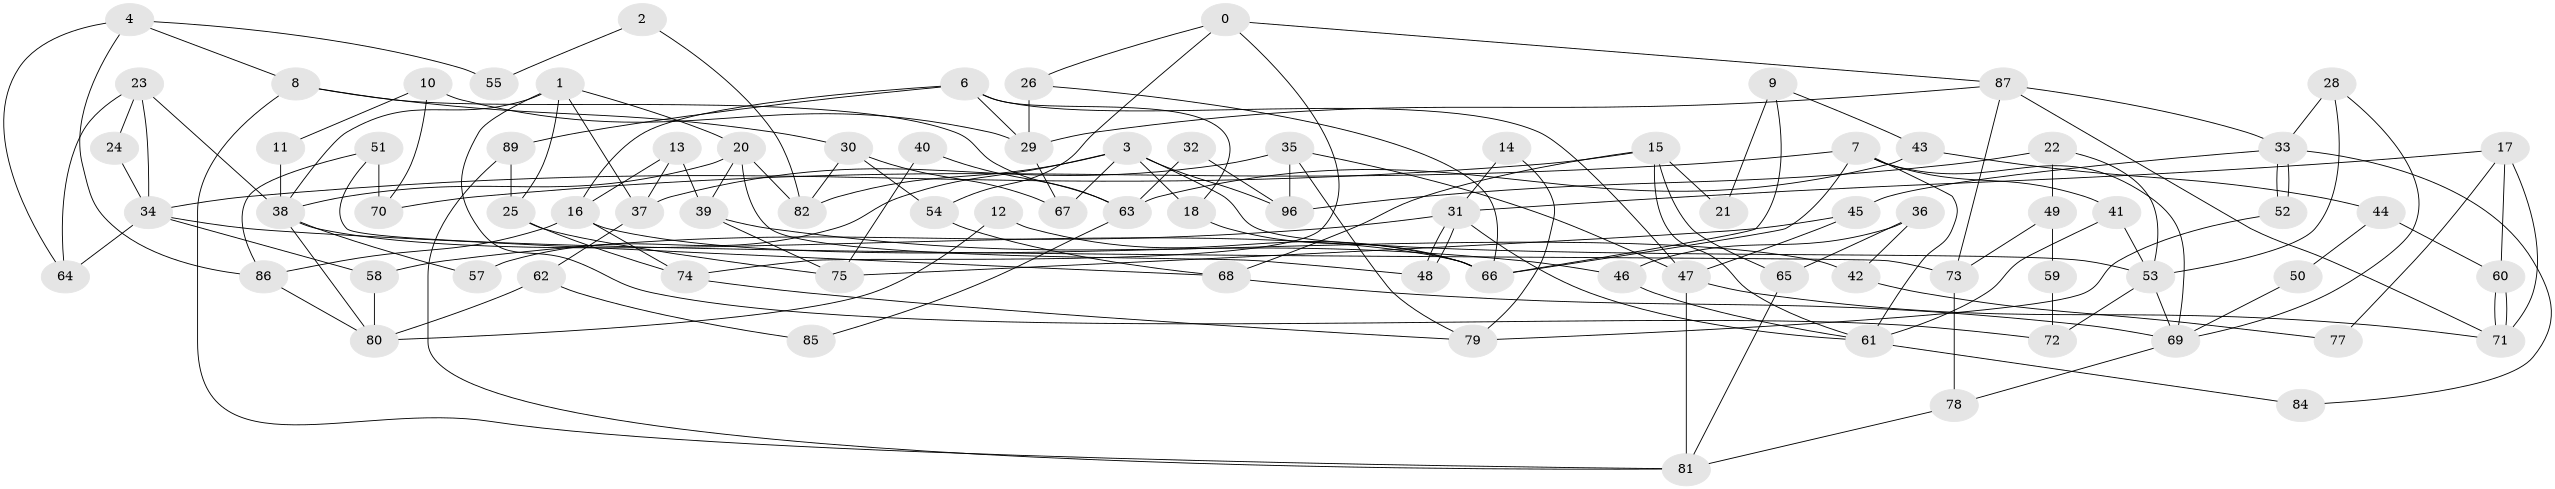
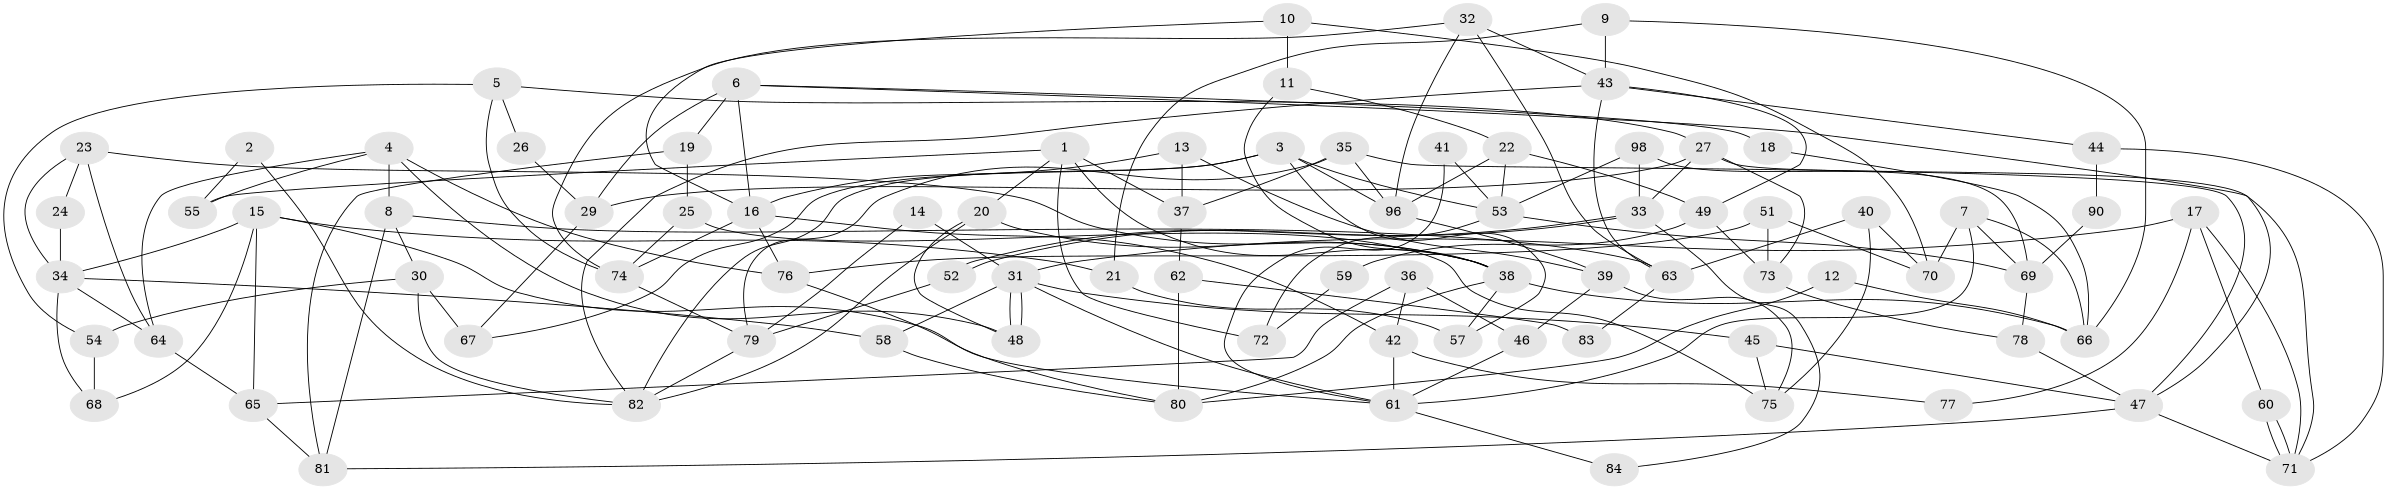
node "0": label "0" -> "5"
edge "32" -- "74": added
edge "32" -- "43": added
node "87": label "87" -> "27"
node "28": label "28" -> "98"
edge "43" -- "49": added
edge "11" -- "22": added
edge "10" -- "29": now "10" -- "16"
edge "26" -- "66": removed
edge "43" -- "82": added
node "89": label "89" -> "19"
edge "1" -- "25": now "1" -- "55"
edge "33" -- "45": now "31" -- "45"
edge "20" -- "39": now "96" -- "39"
edge "7" -- "41": removed
edge "3" -- "18": removed
edge "40" -- "70": added
edge "44" -- "60": now "44" -- "71"
node "86": label "86" -> "76"
node "50": label "50" -> "90"
edge "4" -- "48": added
edge "68" -- "69": removed
edge "21" -- "57": added
node "85": label "85" -> "83"
edge "64" -- "65": added
edge "79" -- "82": added
edge "42" -- "61": added
edge "78" -- "81": now "78" -- "47"
